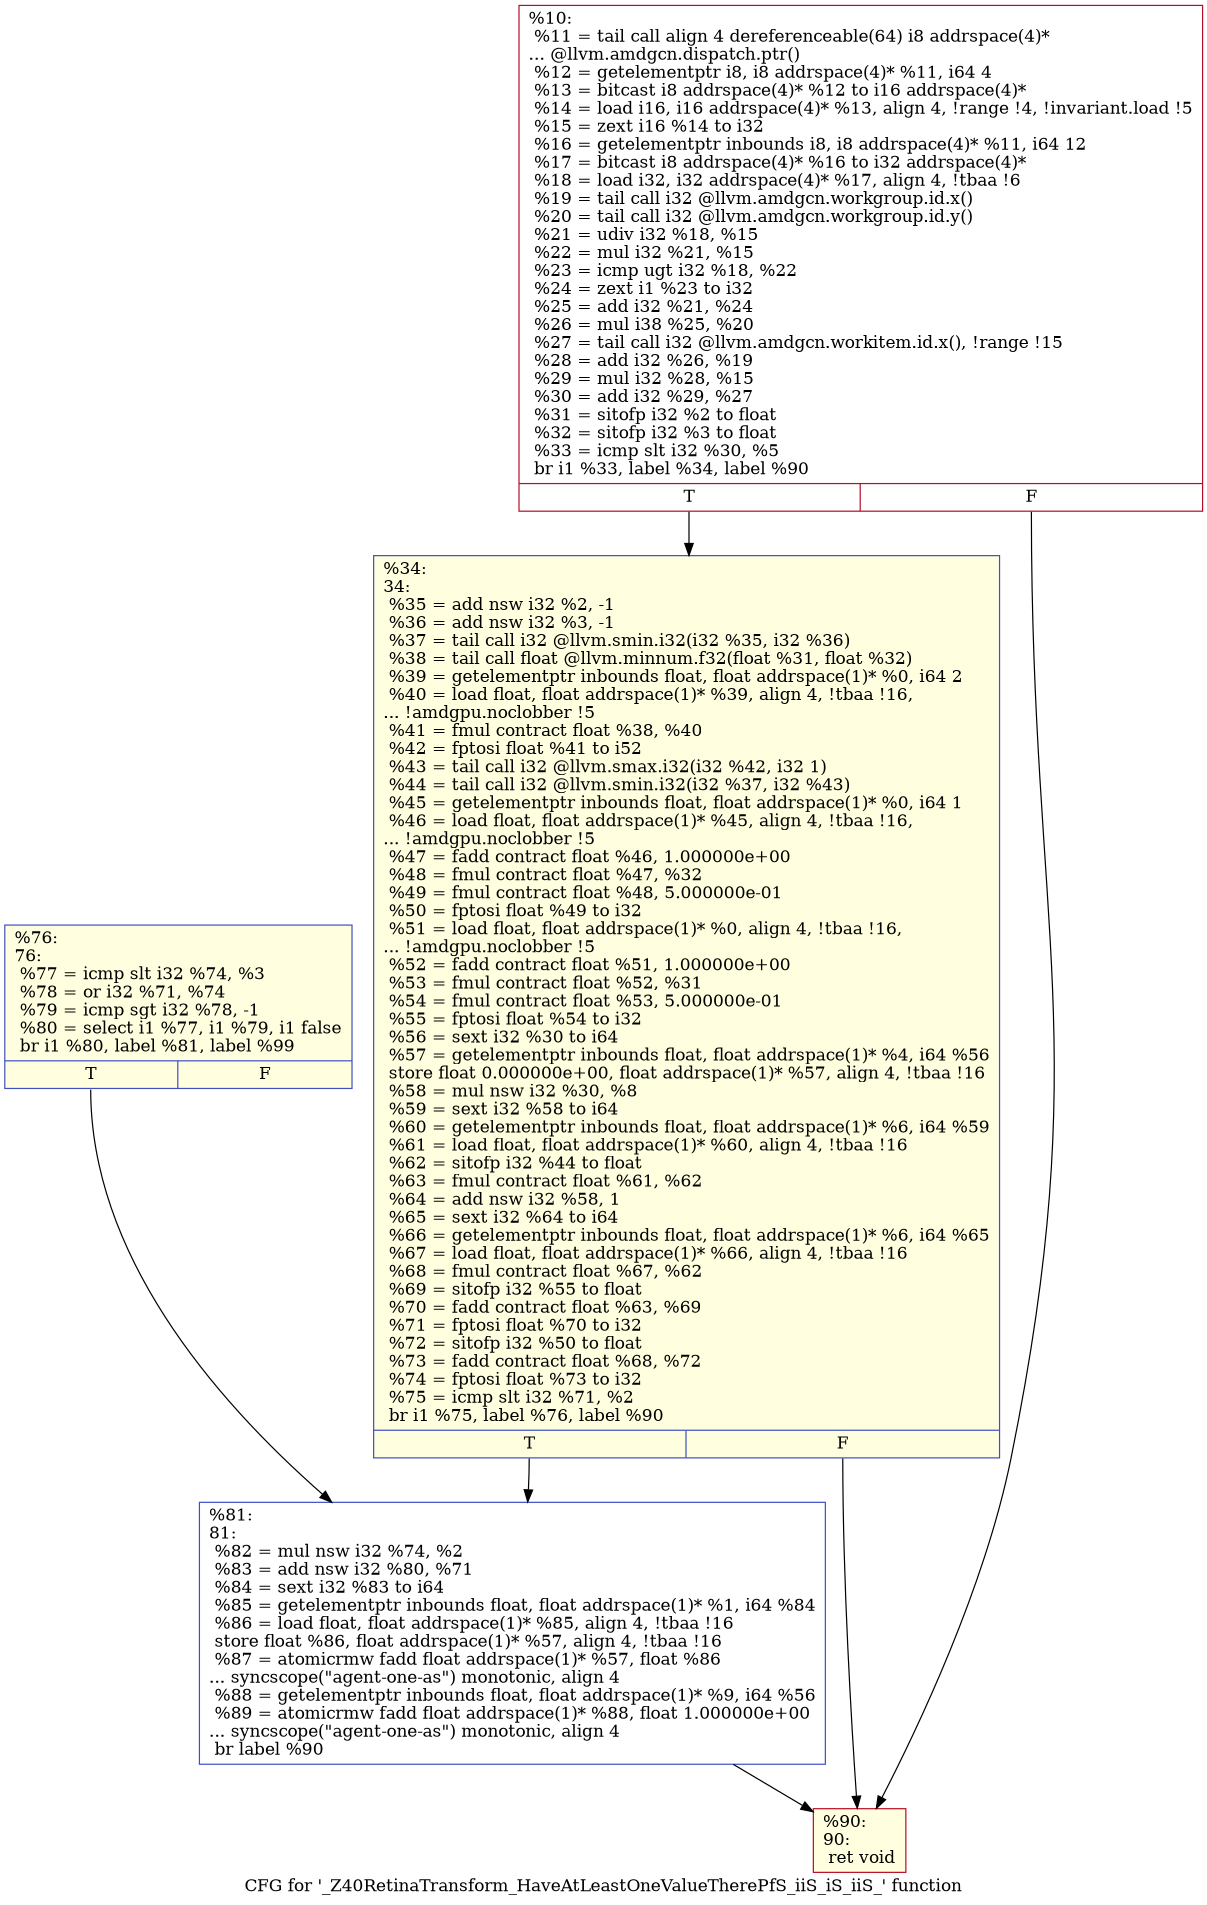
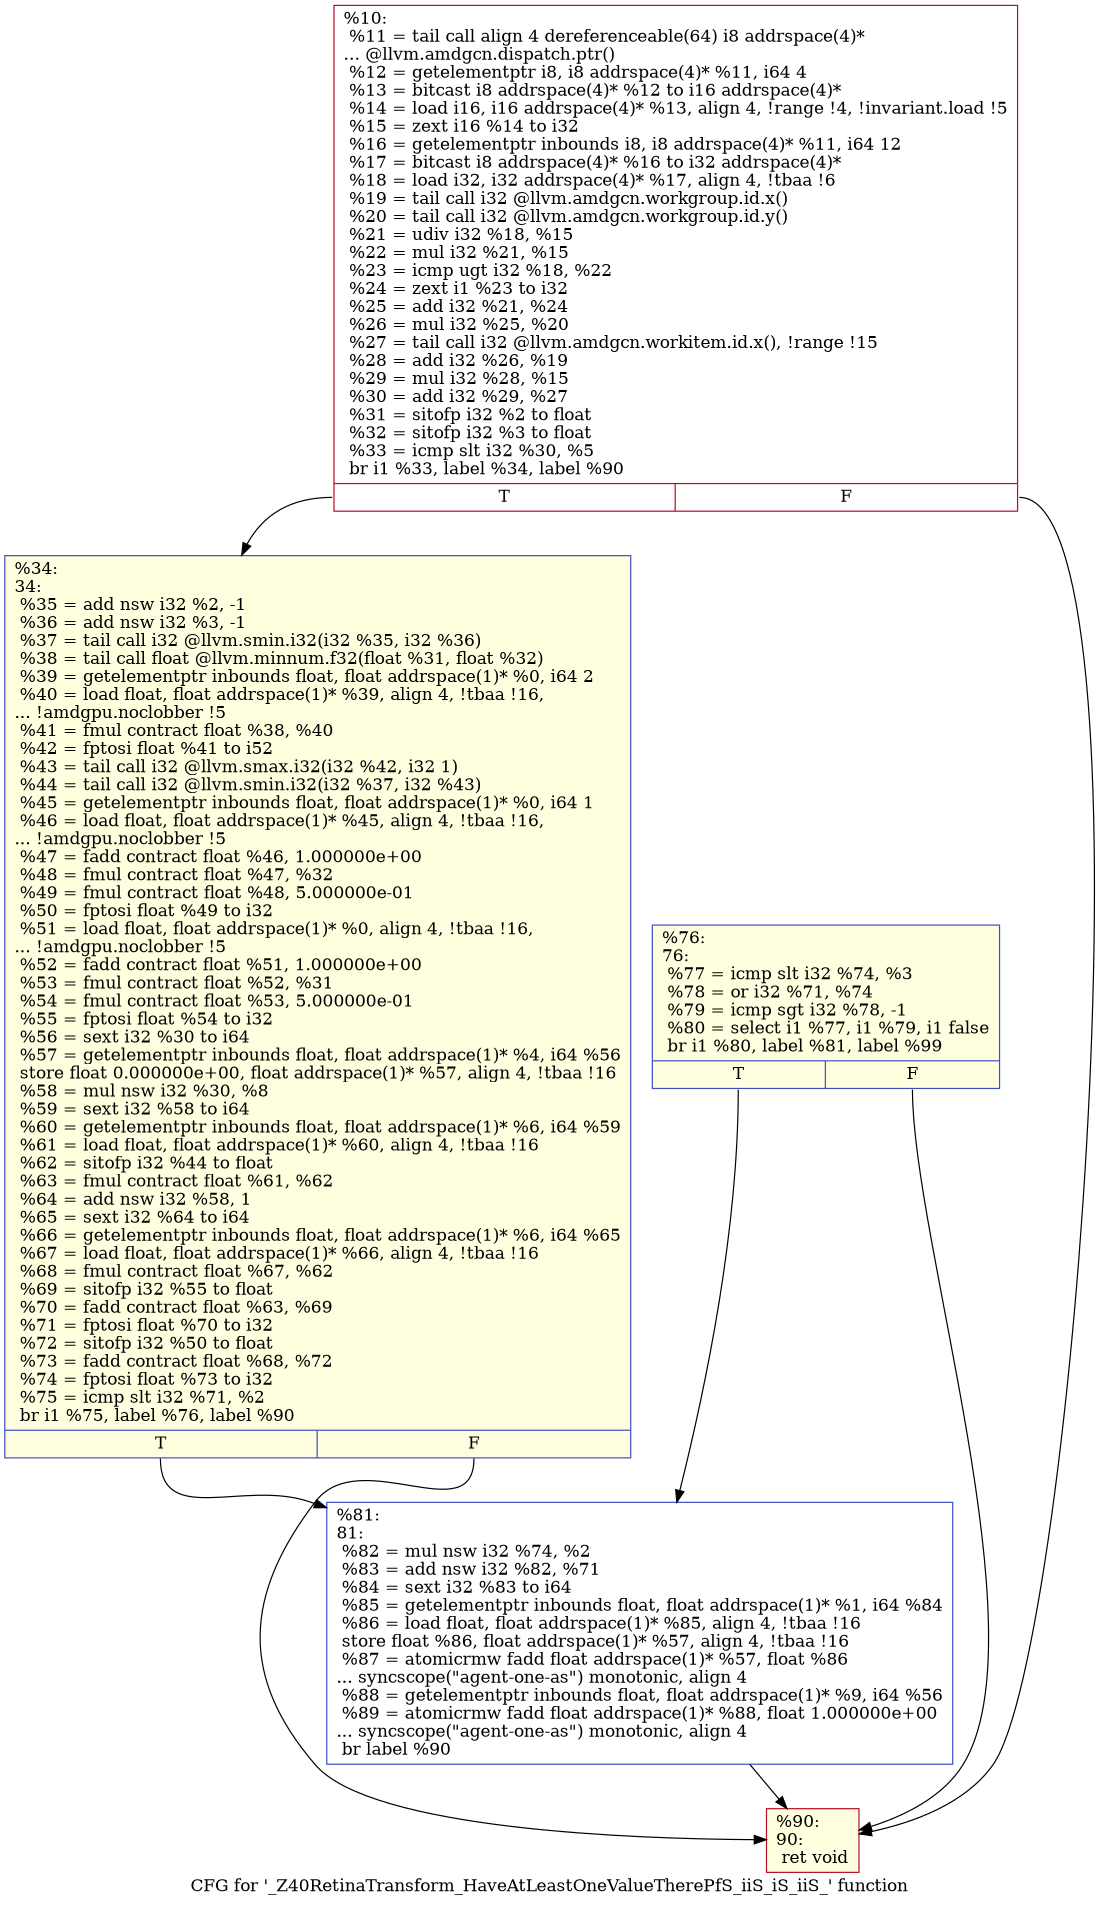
node "%10:": text "%26 = mul i38 %25, %20" -> "%26 = mul i32 %25, %20"
edge "%76:" -> "%90:": added
node "%81:": text "%83 = add nsw i32 %80, %71" -> "%83 = add nsw i32 %82, %71"
